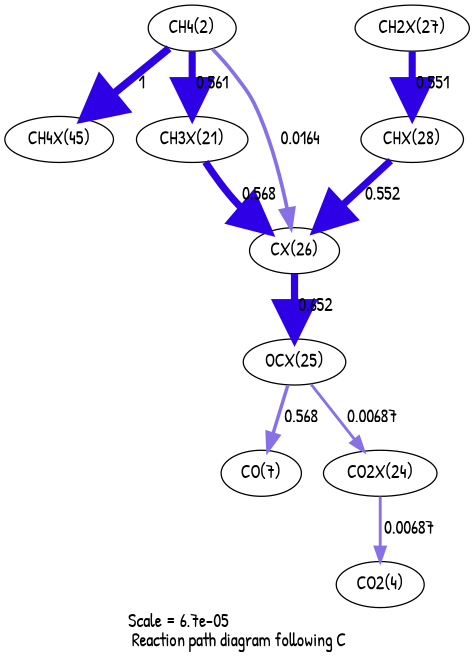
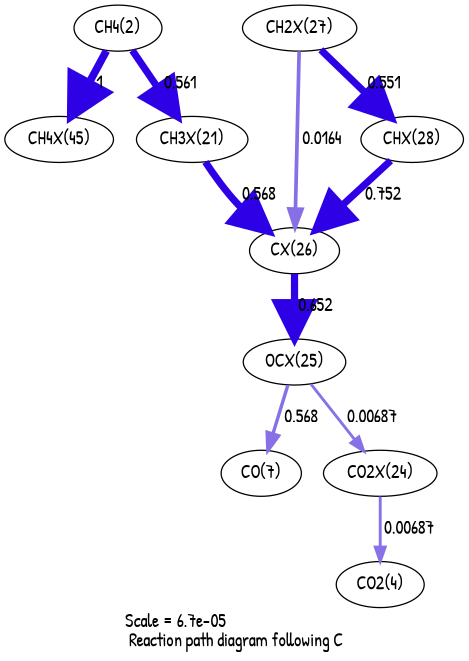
edge "CH4(2)" -> "CX(26)": now "CH2X(27)" -> "CX(26)"
edge "CHX(28)" -> "CX(26)": label " 0.552" -> " 0.752"
